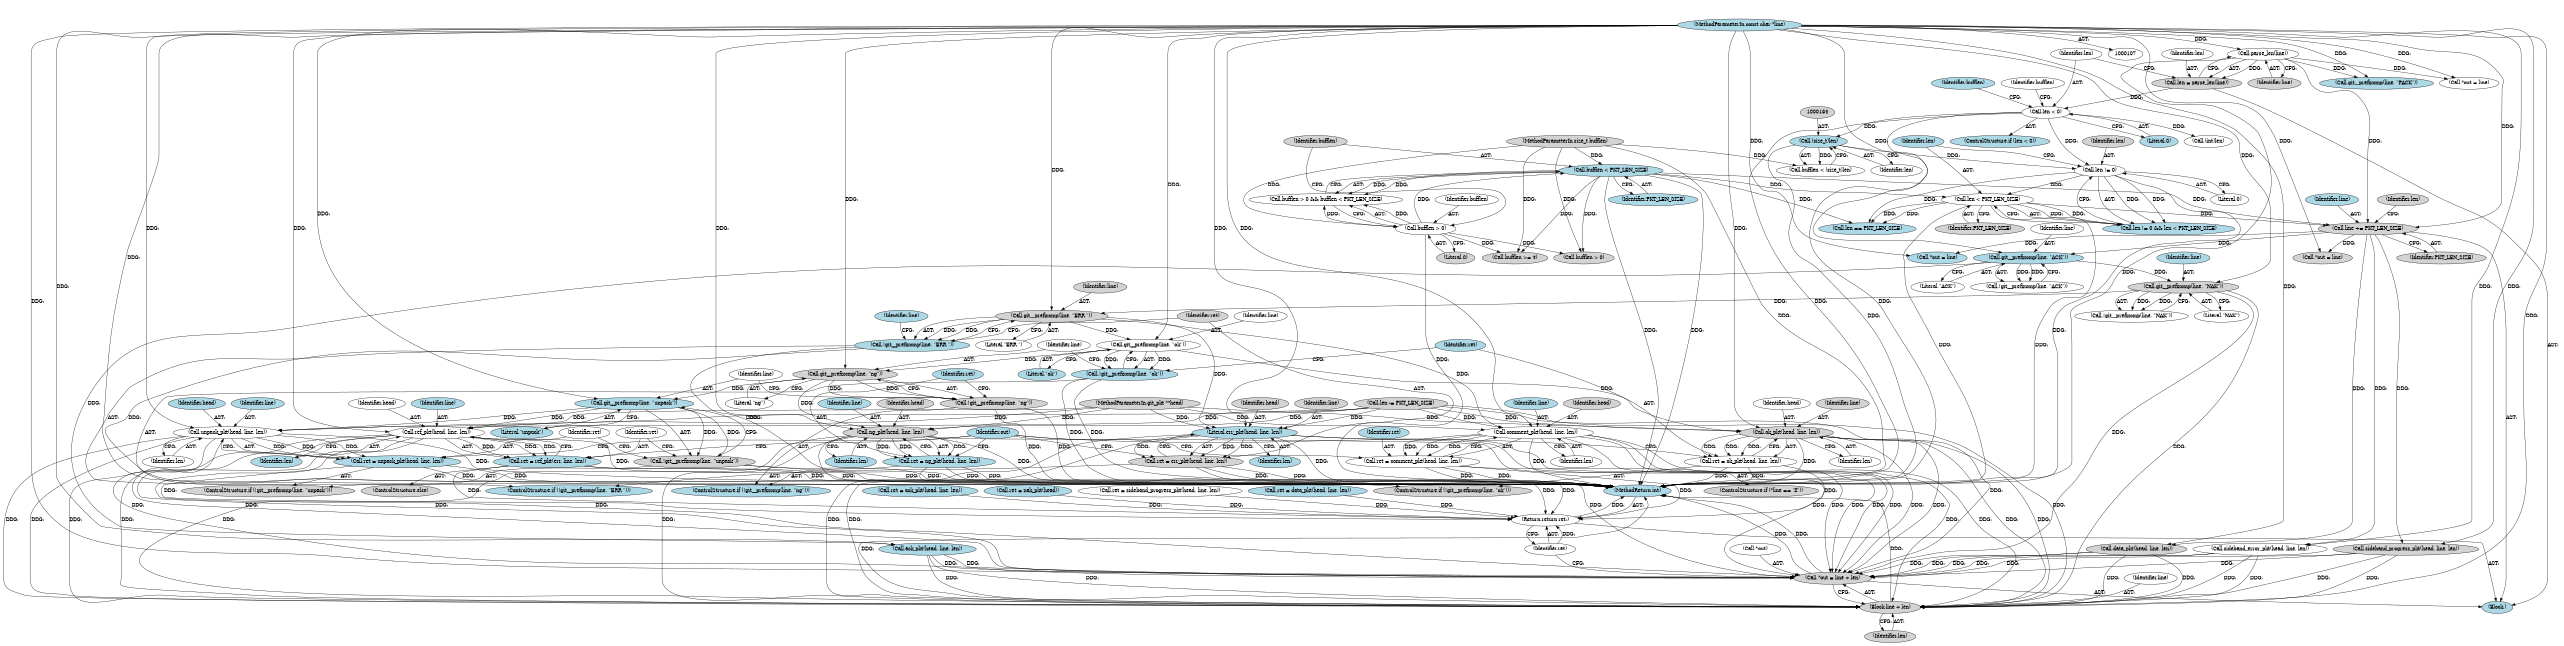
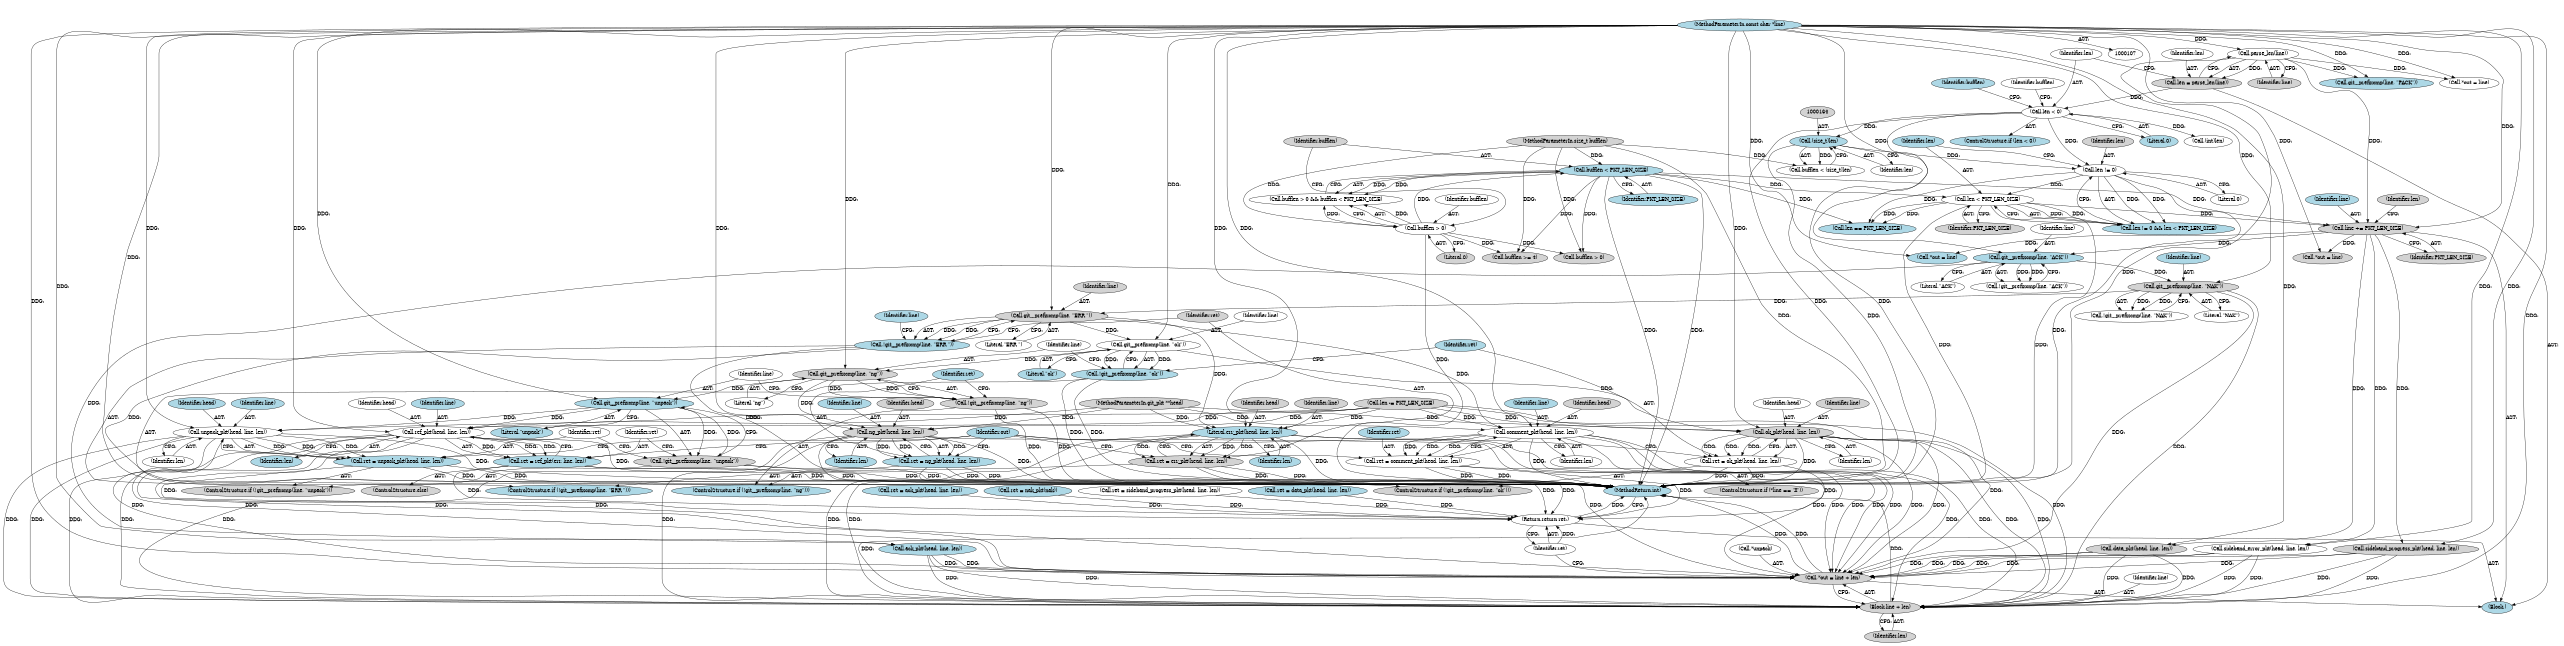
edge "(MethodParameterIn,git_pkt **head)" -> "(Call,unpack_pkt(head, line, len))": removed, label "DDG:"
node "(Call,ret = nak_pkt(head))": label "(Call,ret = nak_pkt(head))" -> "(Call,ret = nak_pkt(nak))"
edge "(MethodReturn,int)" -> "(Return,return ret;)": label "AST: " -> "CFG: "
node "(Call,*out)": label "(Call,*out)" -> "(Call,*unpack)"
